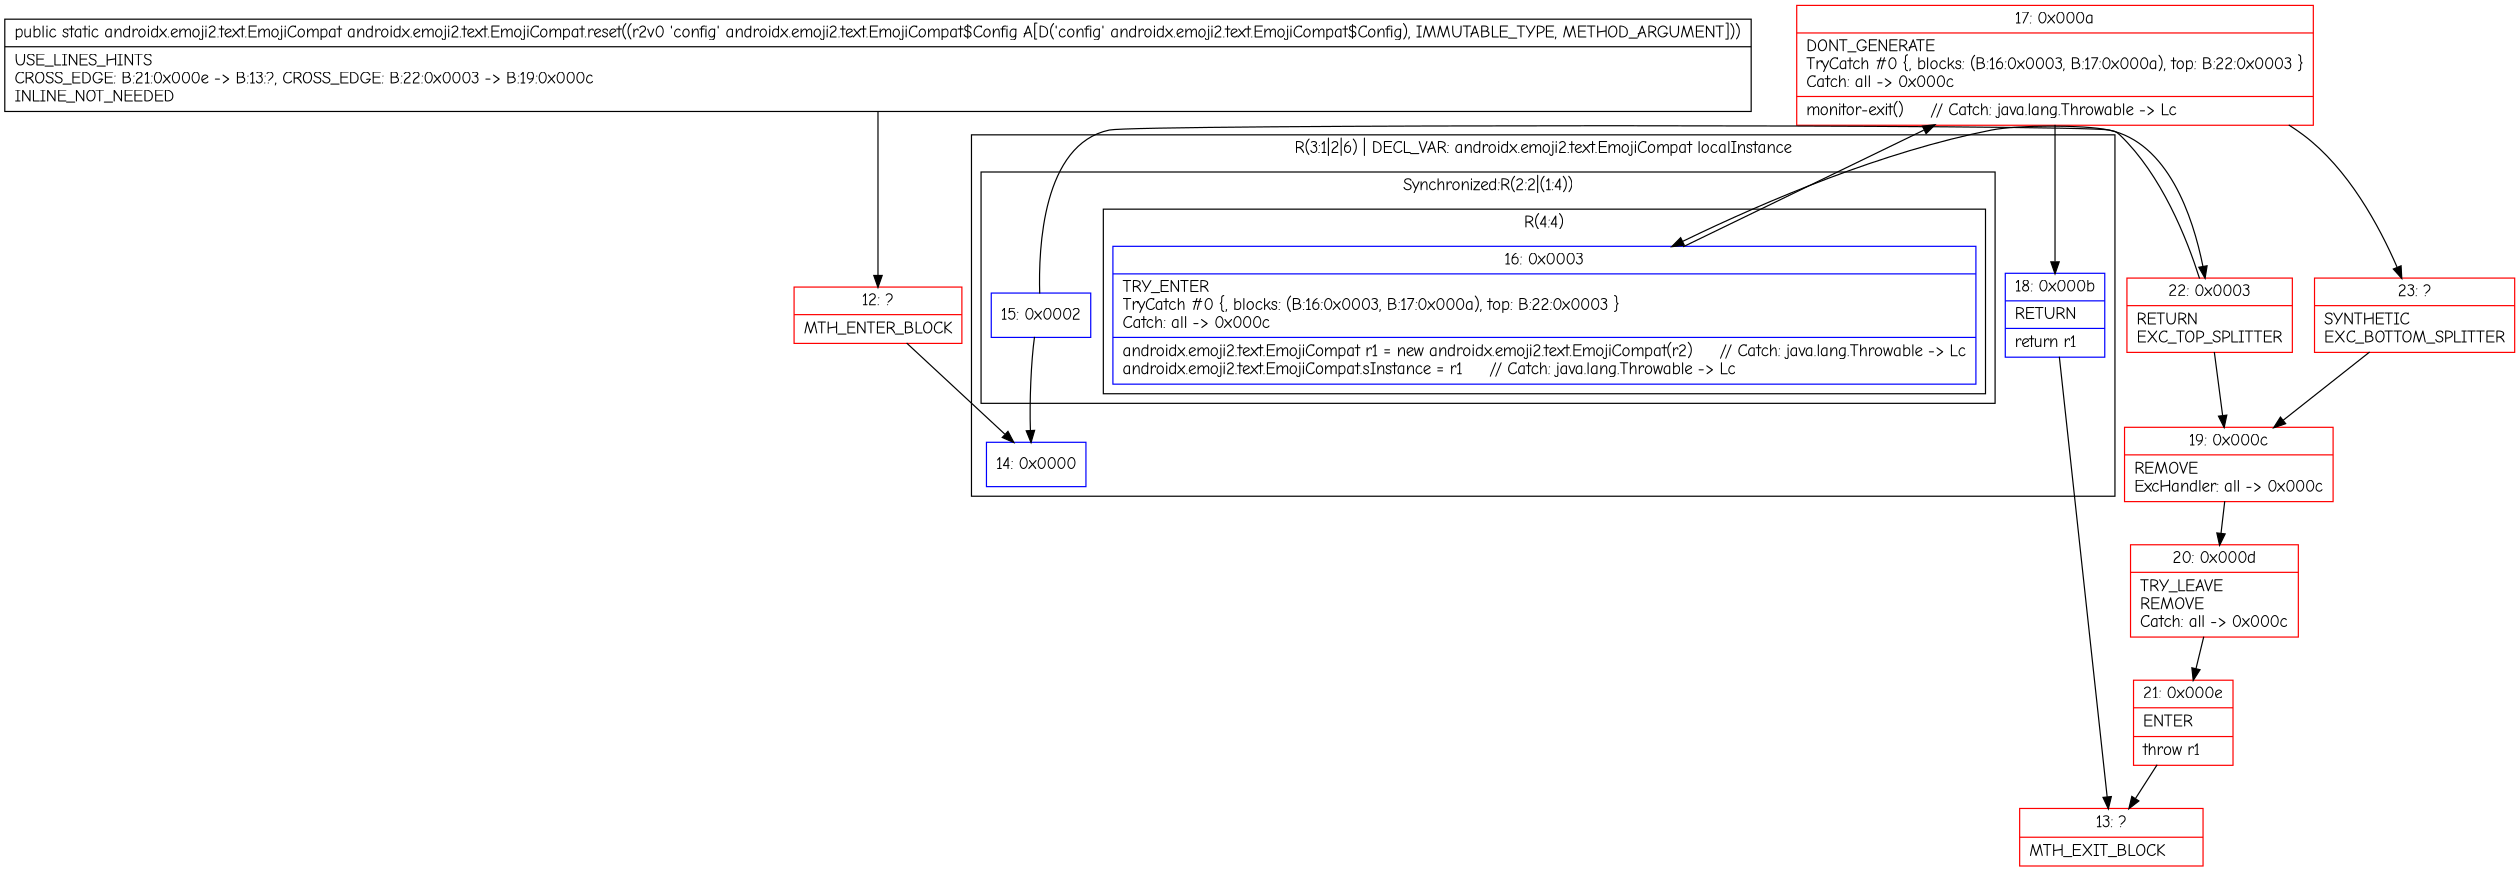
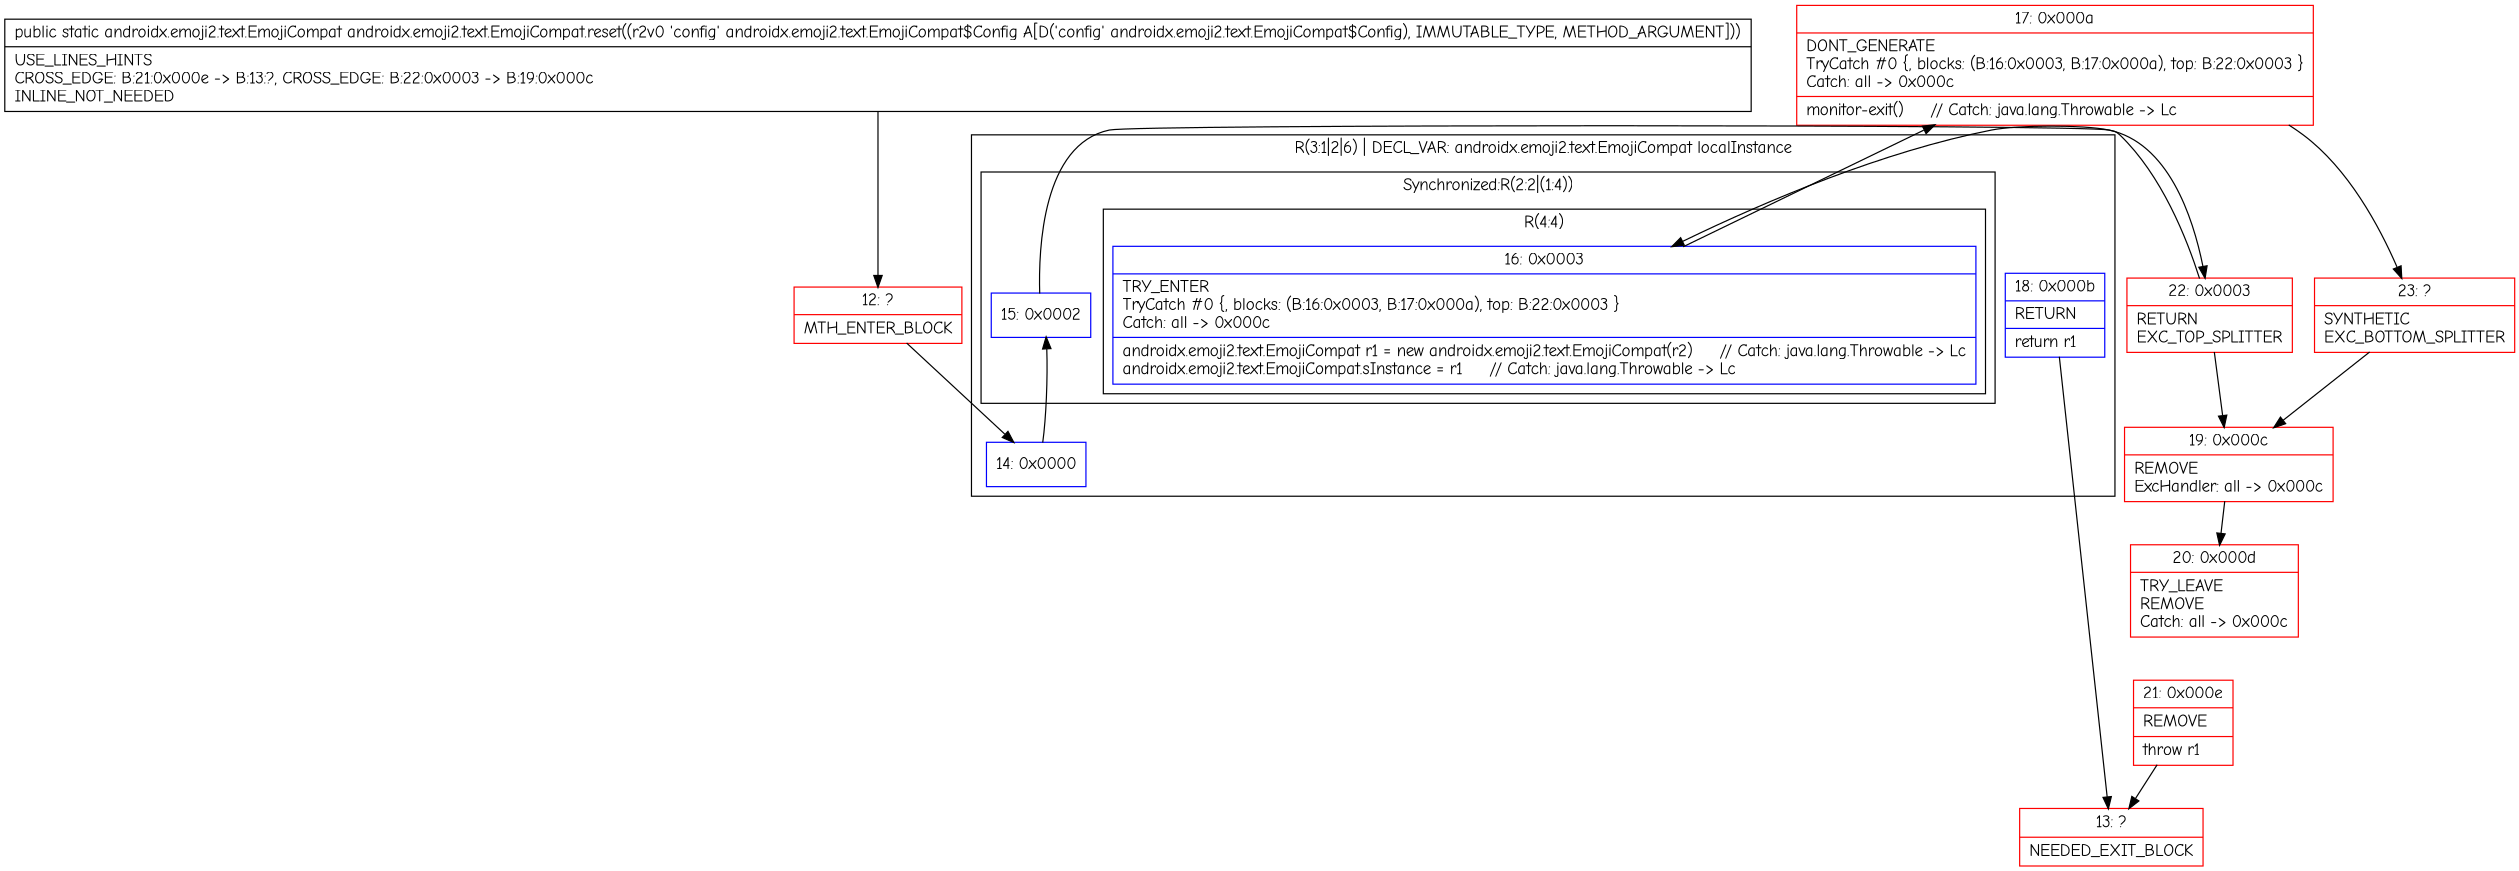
edge "17: 0x000a" -> "18: 0x000b": removed
edge "15: 0x0002" -> "14: 0x0000": reversed
edge "20: 0x000d" -> "21: 0x000e": removed
node "21: 0x000e": text "ENTER" -> "REMOVE"
node "13: ?": text "MTH_EXIT_BLOCK" -> "NEEDED_EXIT_BLOCK"
